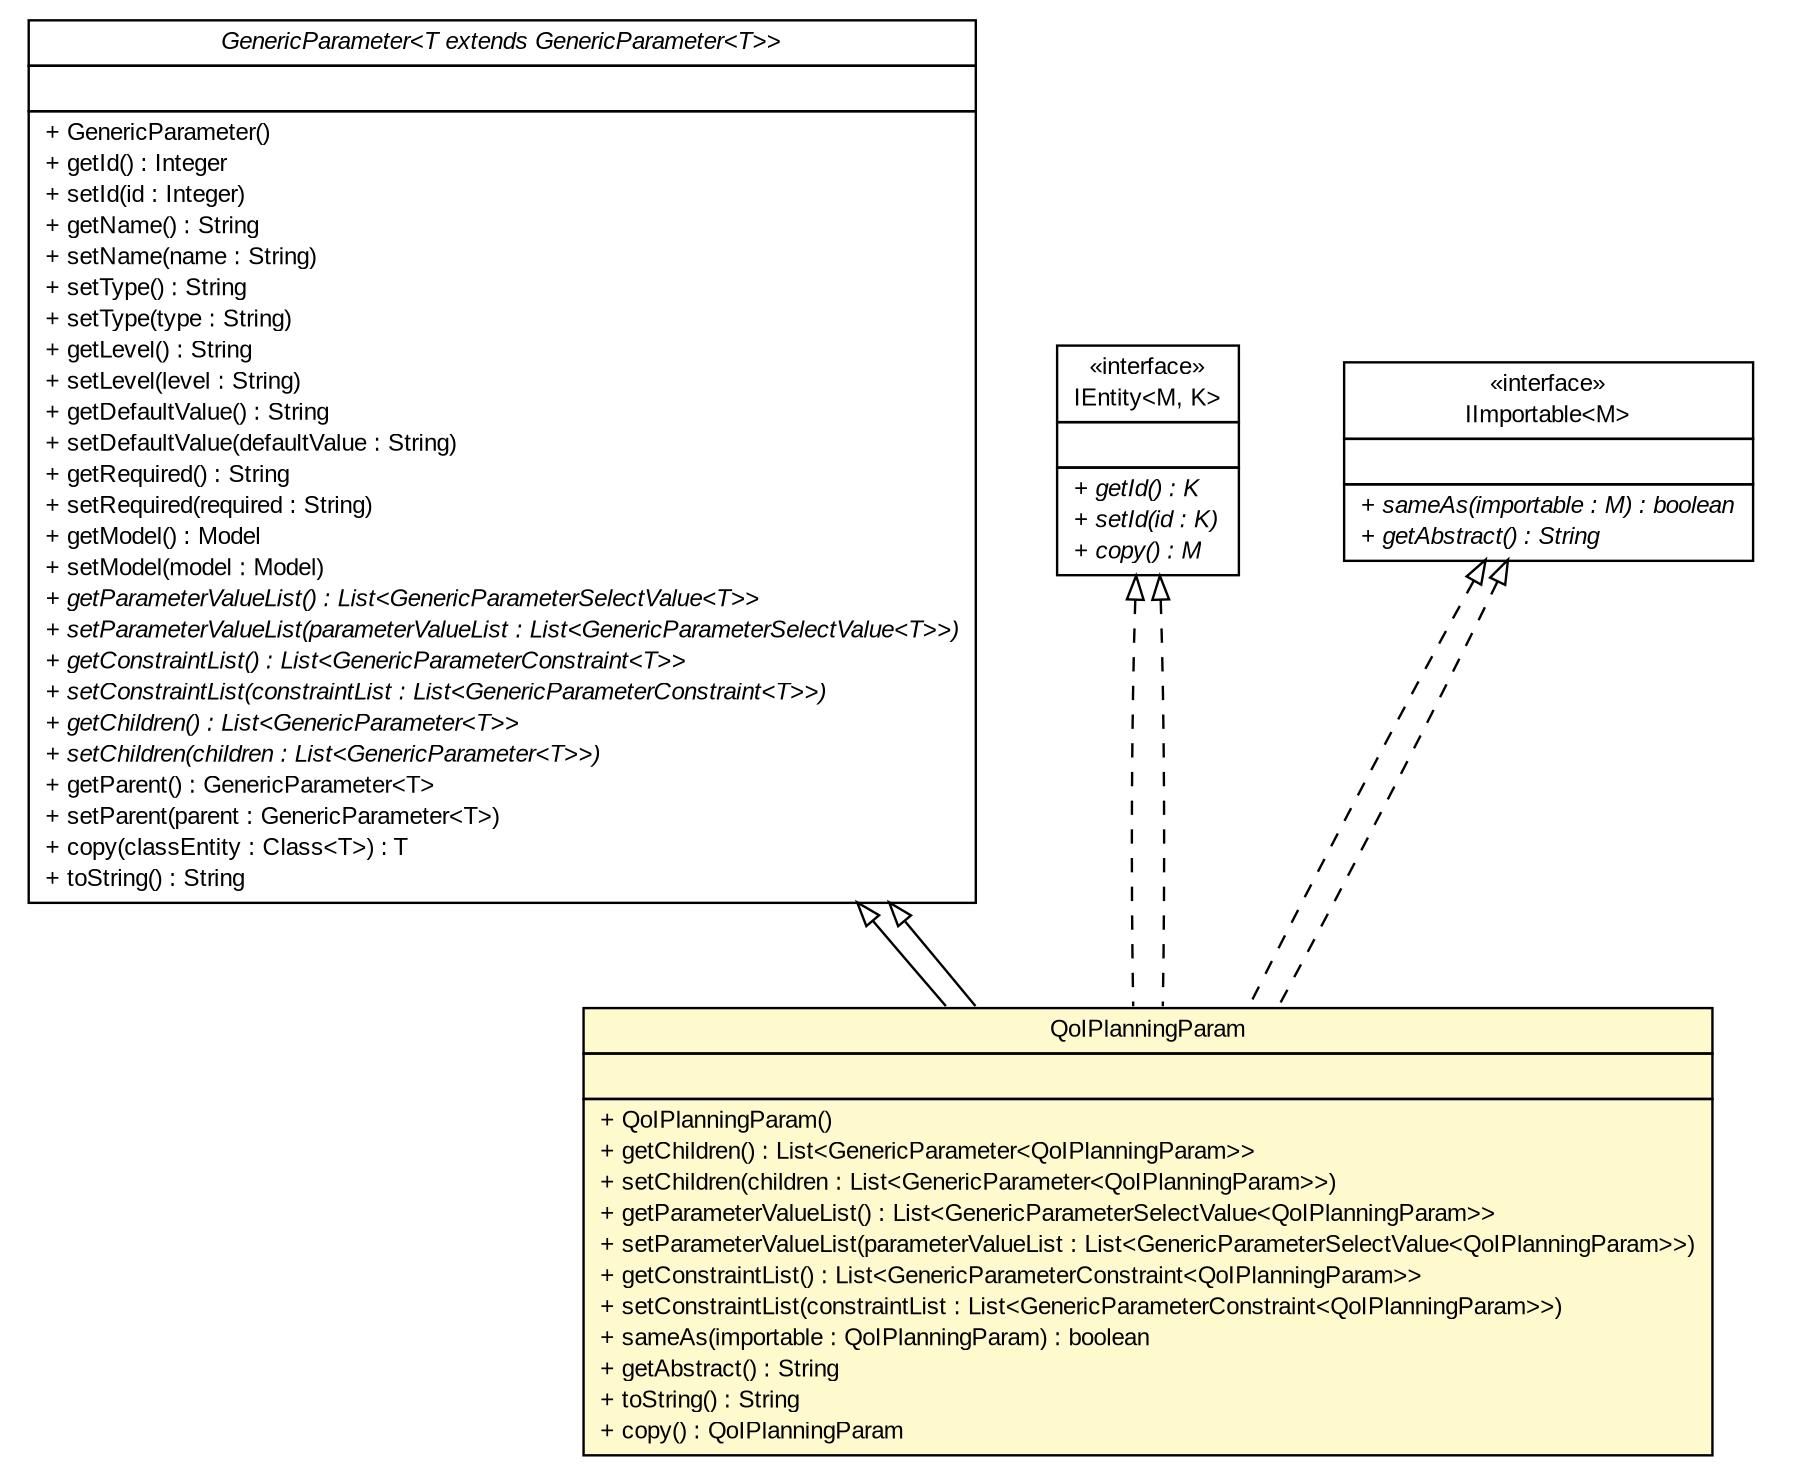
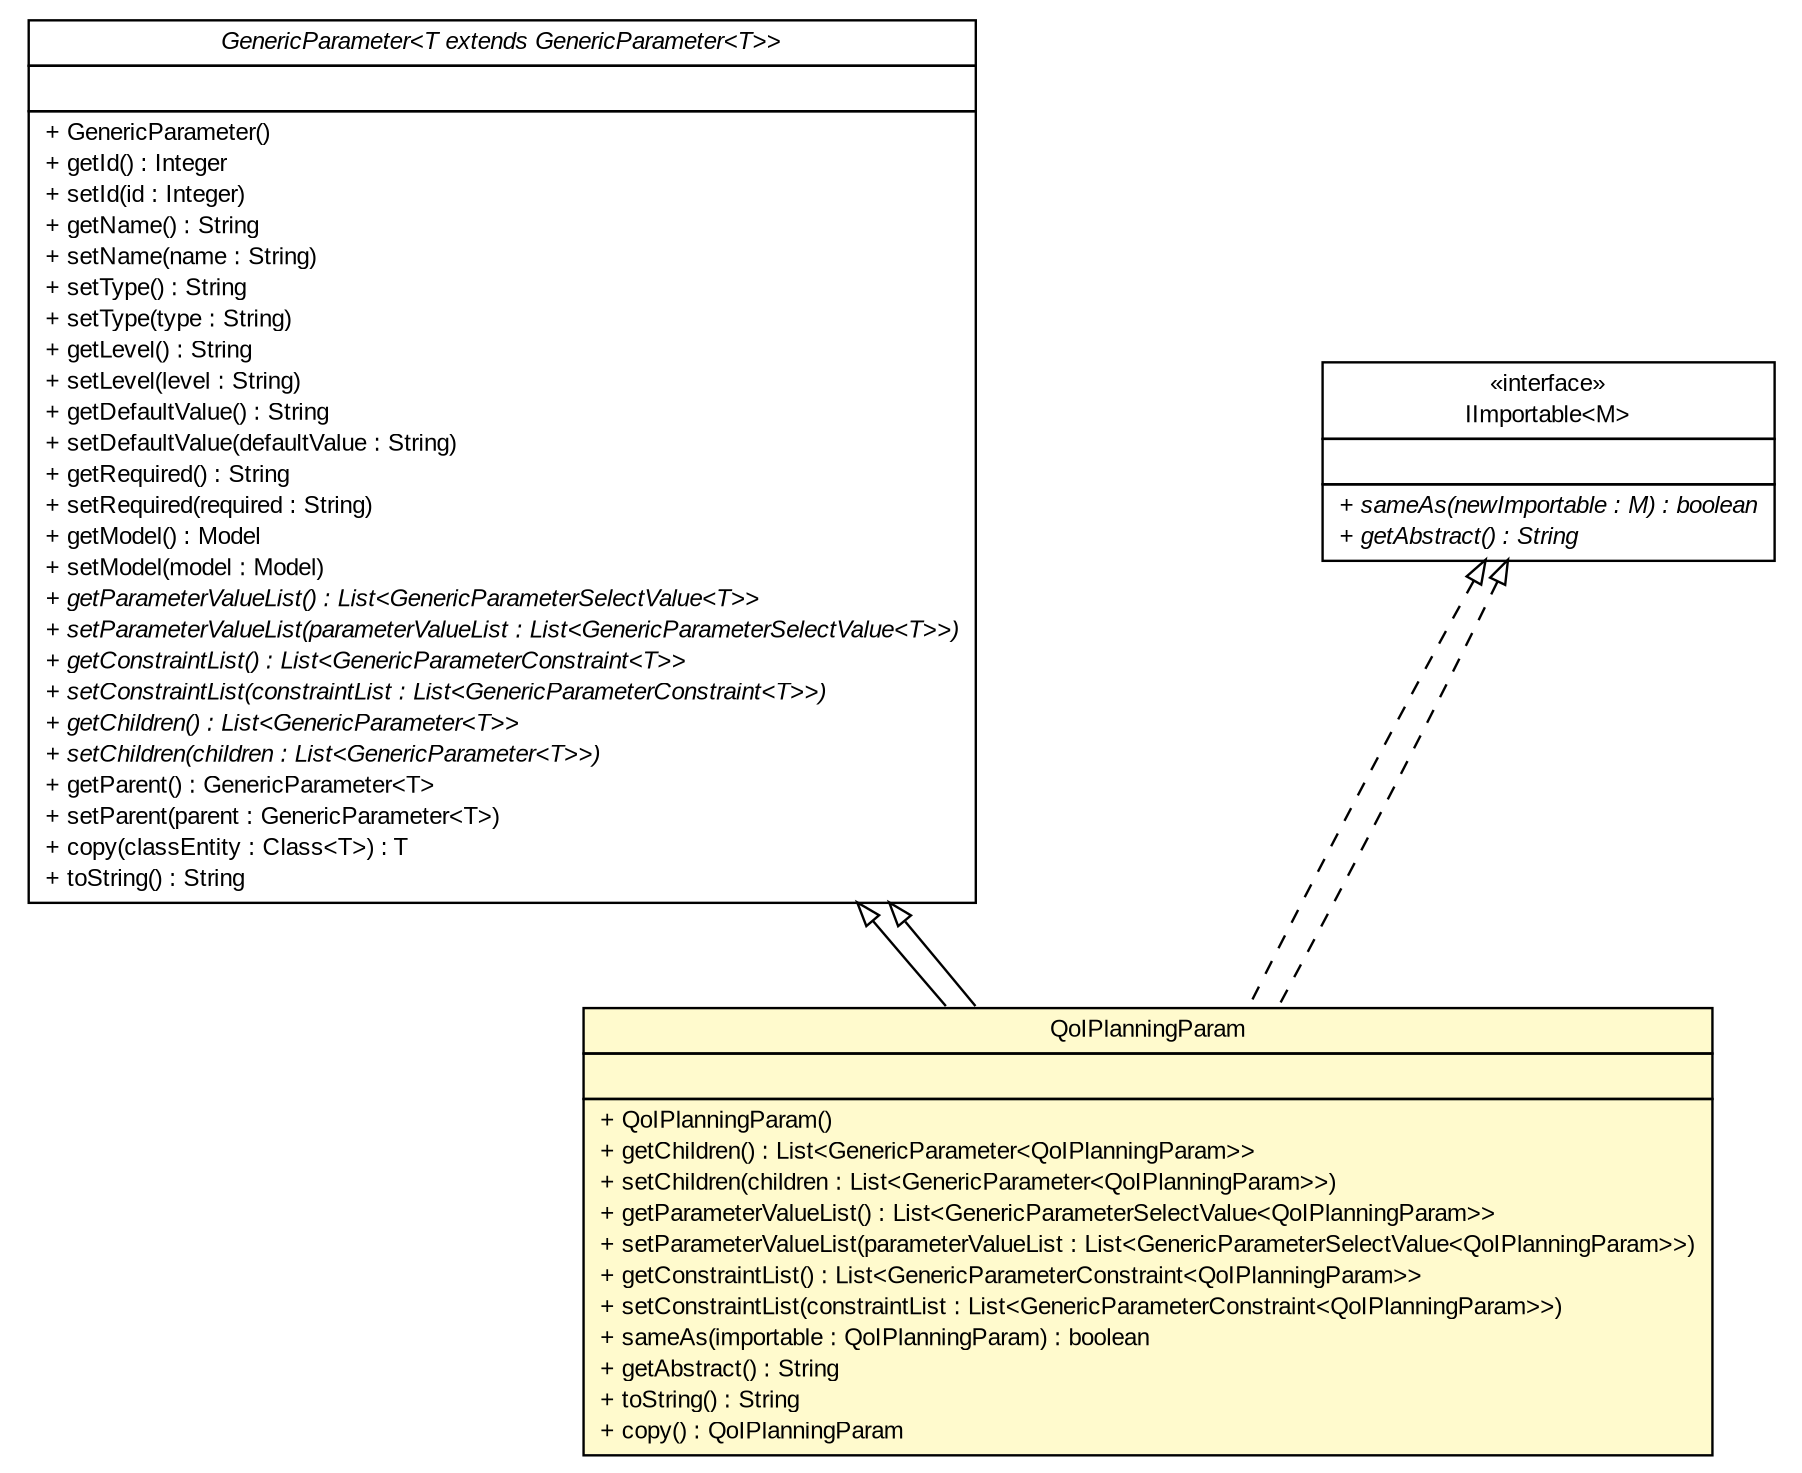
node "IEntity<M, K>": removed
node "IImportable<M>": text "+ sameAs(importable : M) : boolean" -> "+ sameAs(newImportable : M) : boolean"
